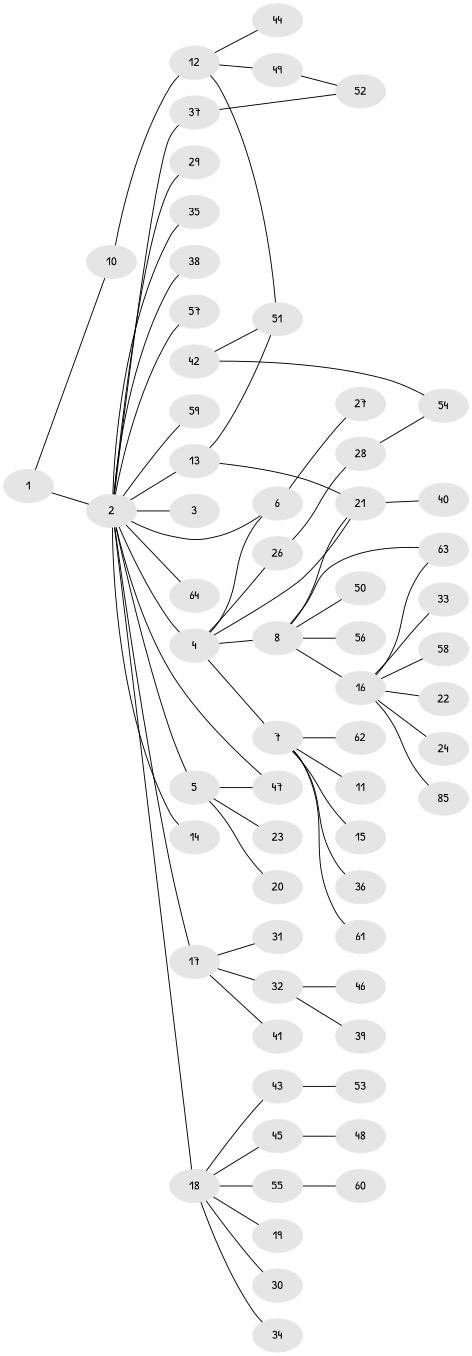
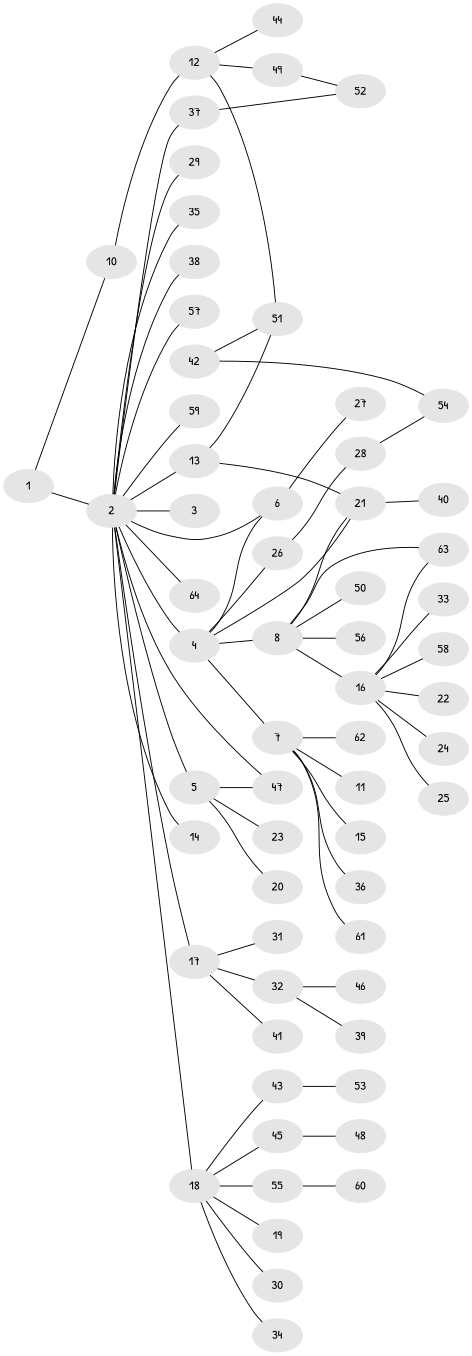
node "85": label "85" -> "25"
